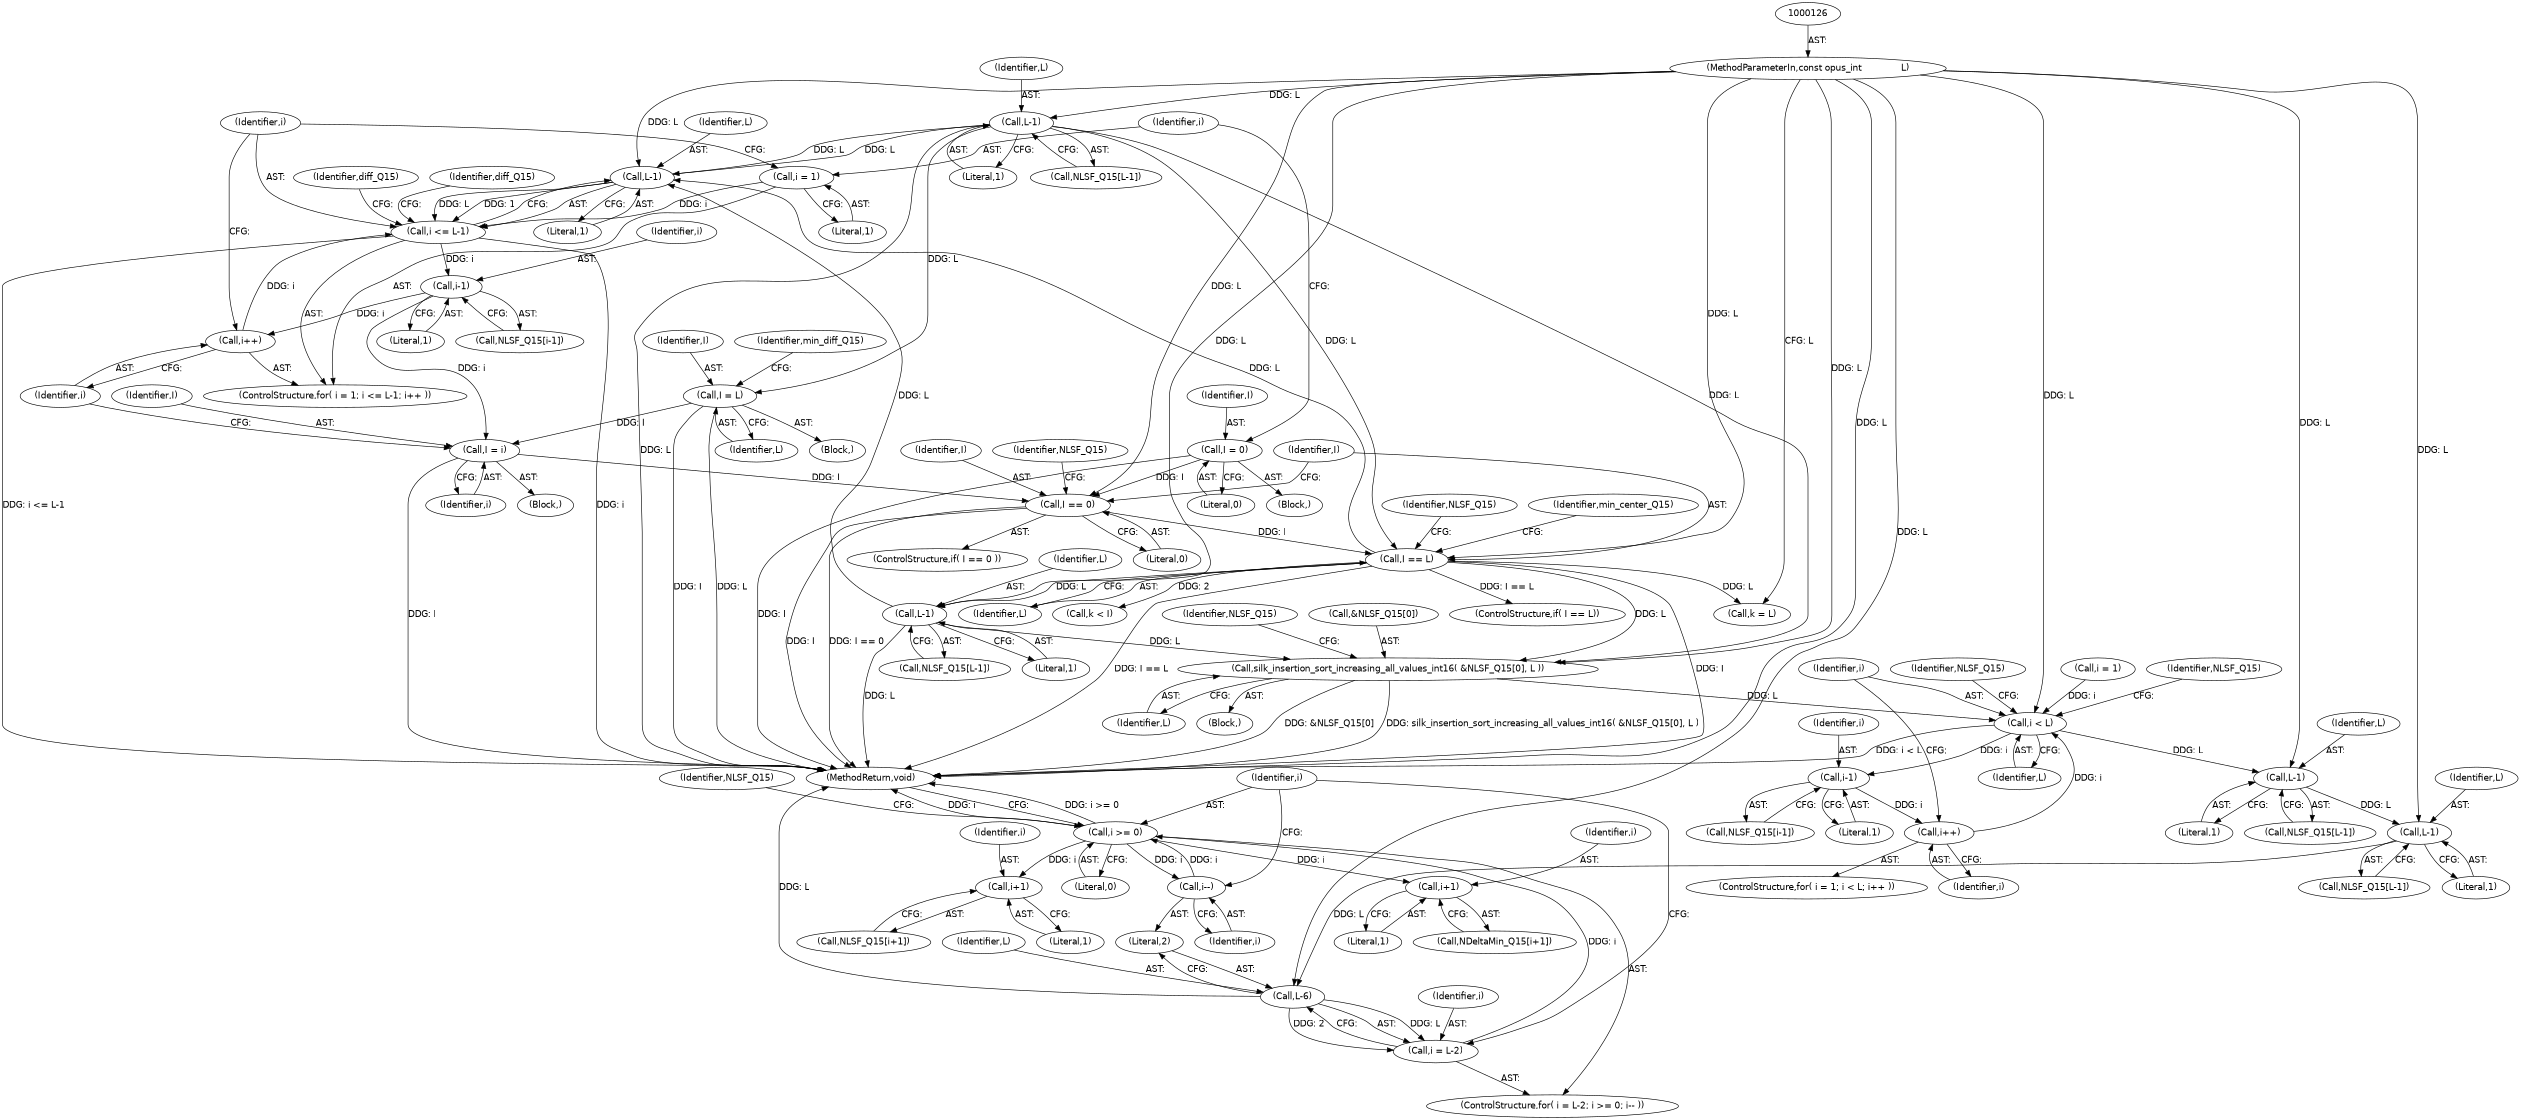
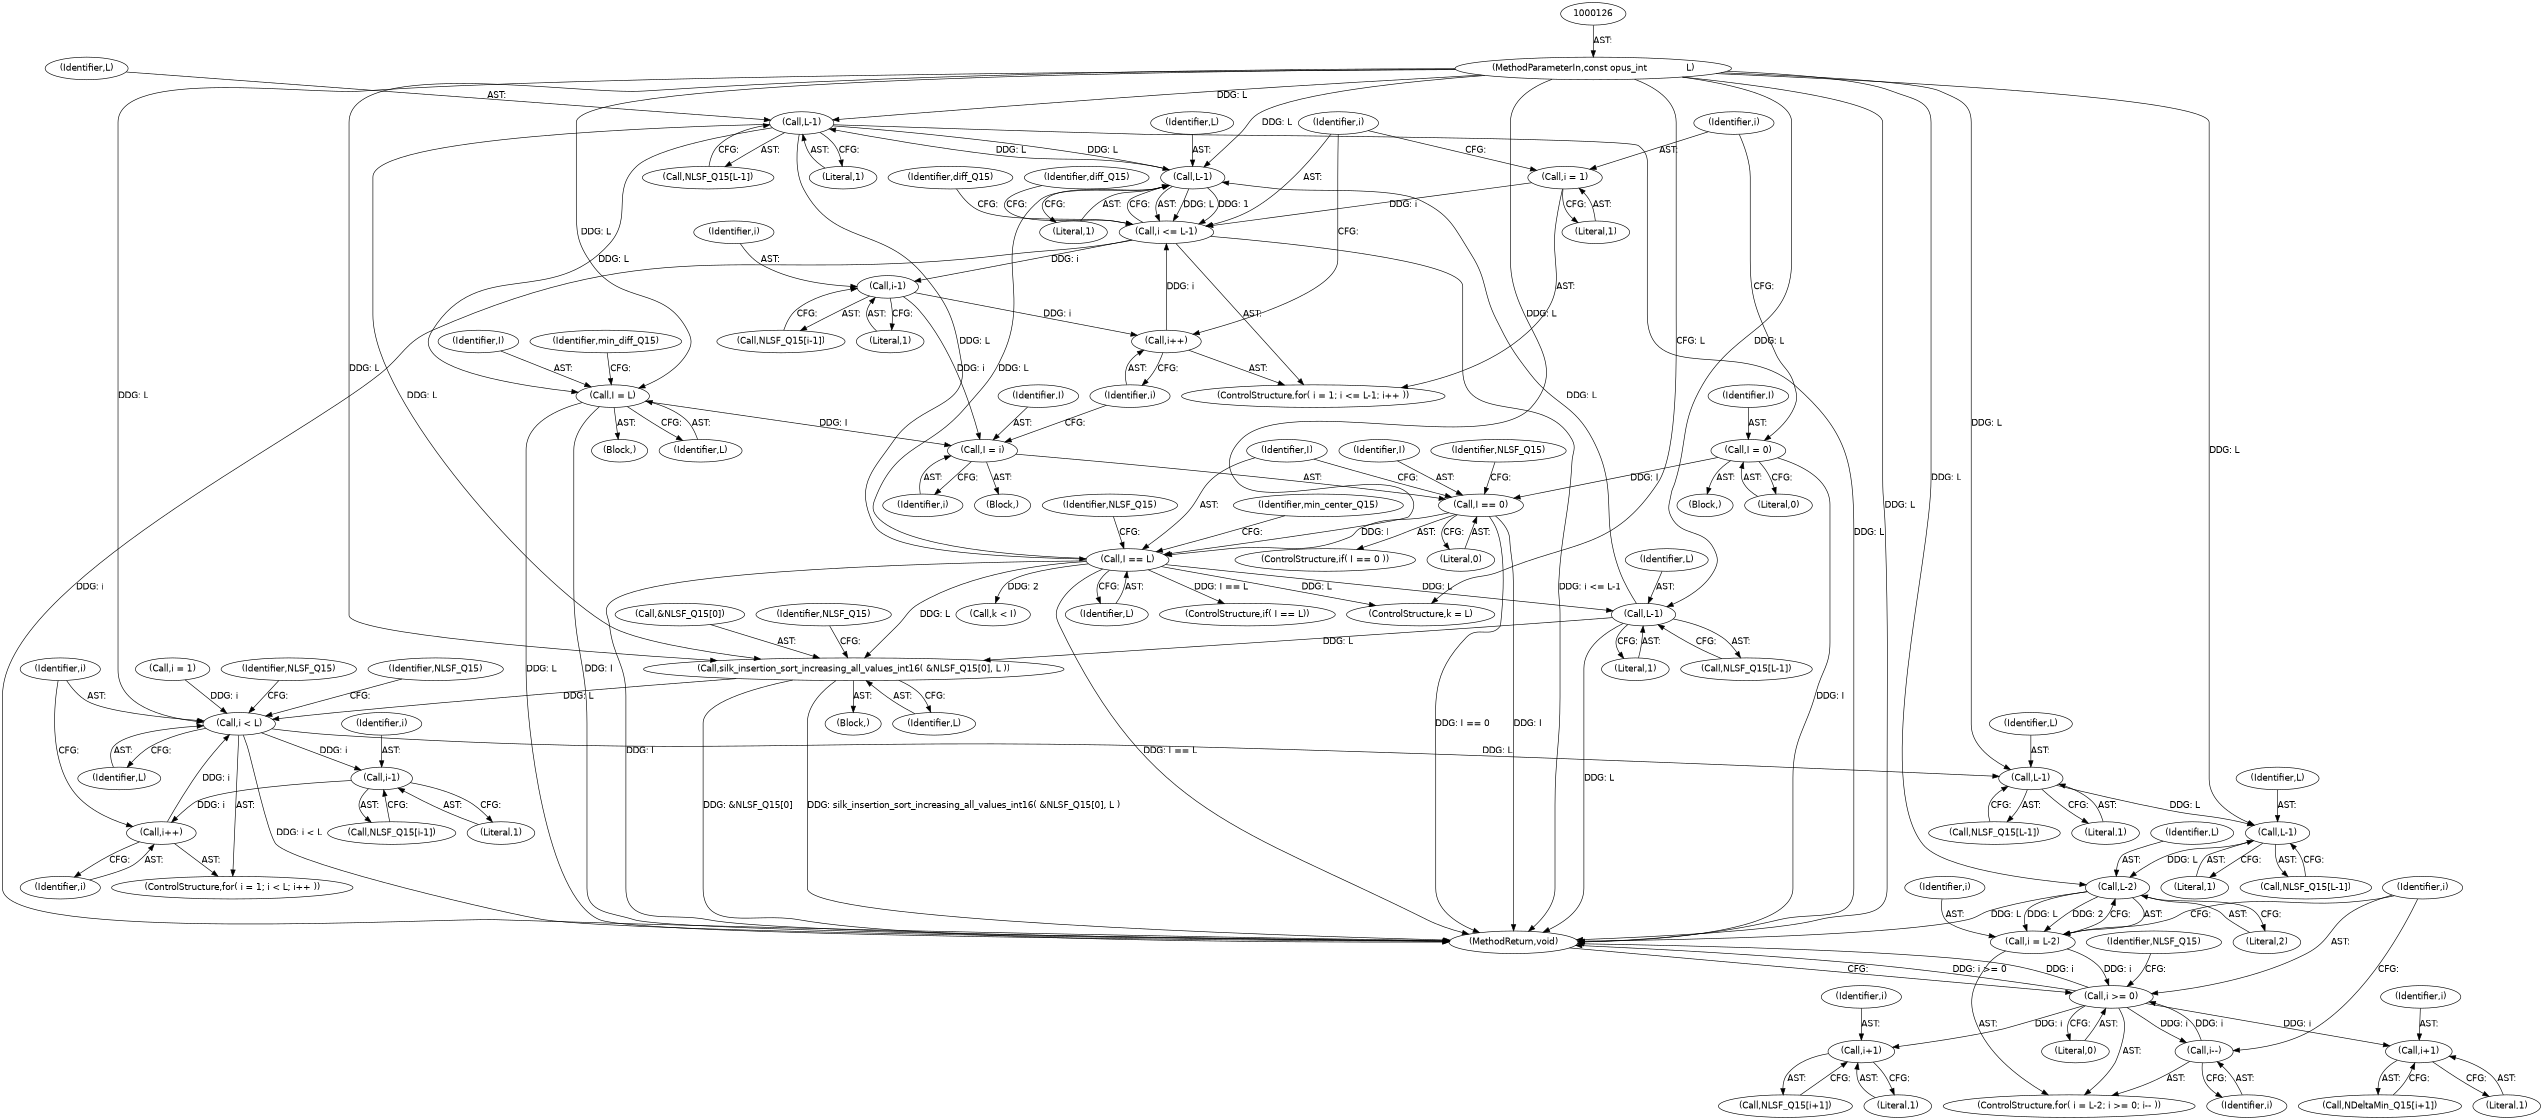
edge "(MethodParameterIn,const opus_int              L)" -> "(Call,I == 0)": now "(MethodParameterIn,const opus_int              L)" -> "(Call,I = L)"
edge "(Call,I = i)" -> "(Call,I == 0)": label "DDG: I" -> "AST: "
node "(Call,k = L)": label "(Call,k = L)" -> "(ControlStructure,k = L)"
edge "(Call,I = i)" -> "(MethodReturn,void)": removed, label "DDG: I"
edge "(Call,i < L)" -> "(ControlStructure,for( i = 1; i < L; i++ ))": added, label "AST:"
edge "(Call,i--)" -> "(Literal,2)": now "(Call,i--)" -> "(ControlStructure,for( i = L-2; i >= 0; i-- ))"
node "(Call,L-6)": label "(Call,L-6)" -> "(Call,L-2)"
